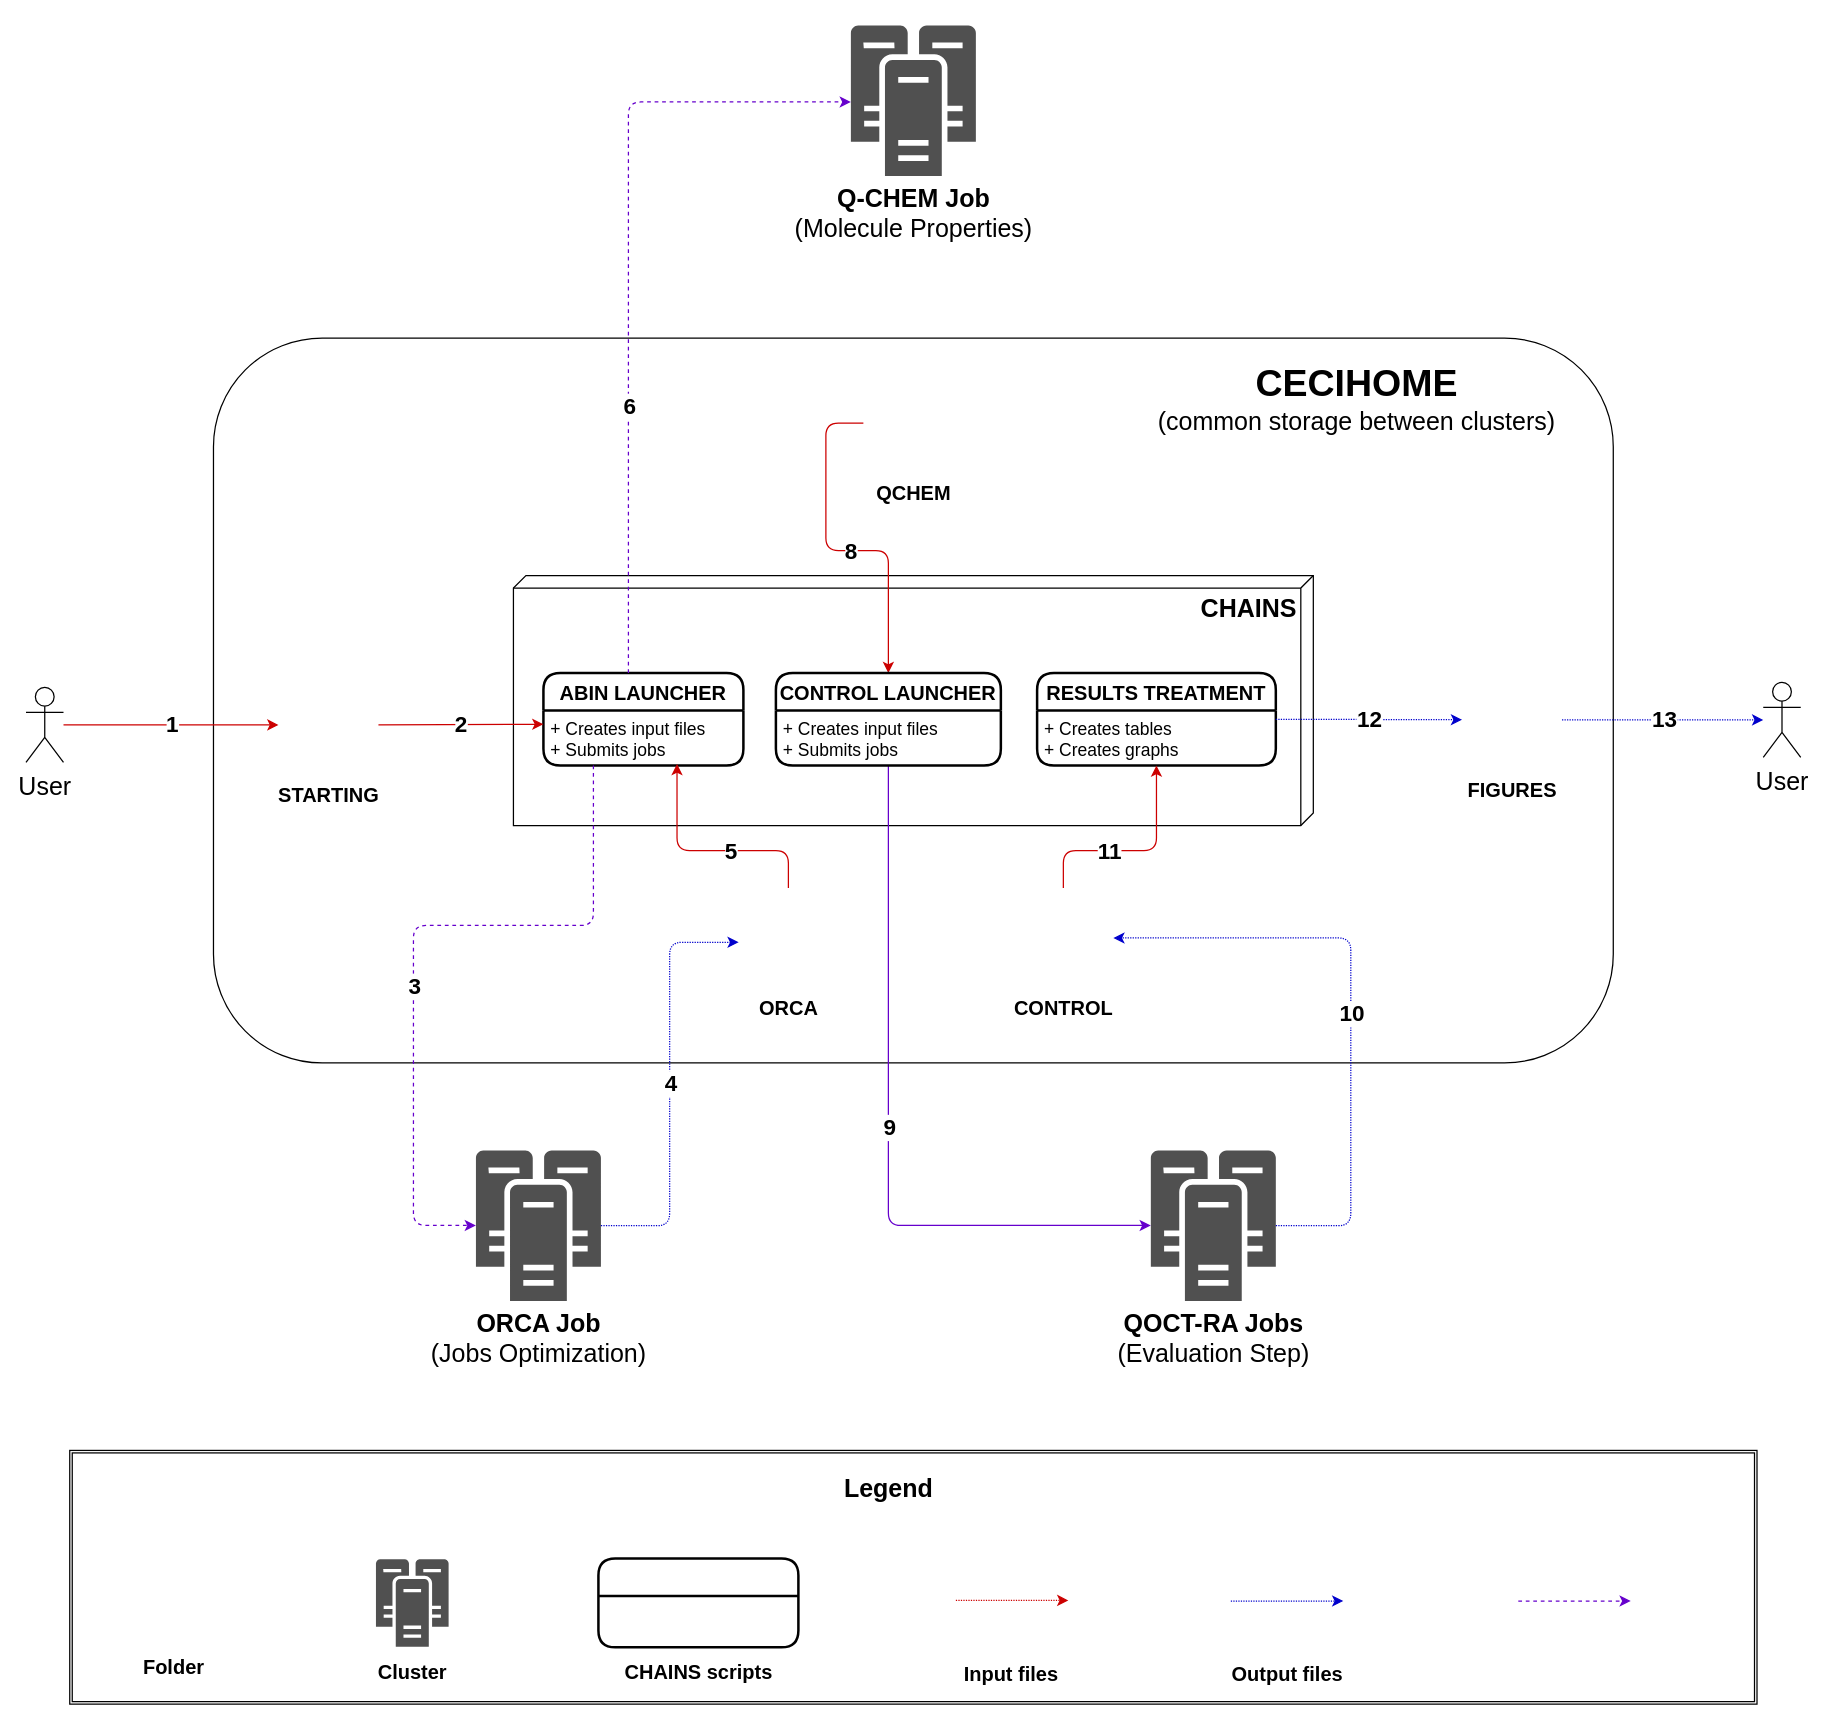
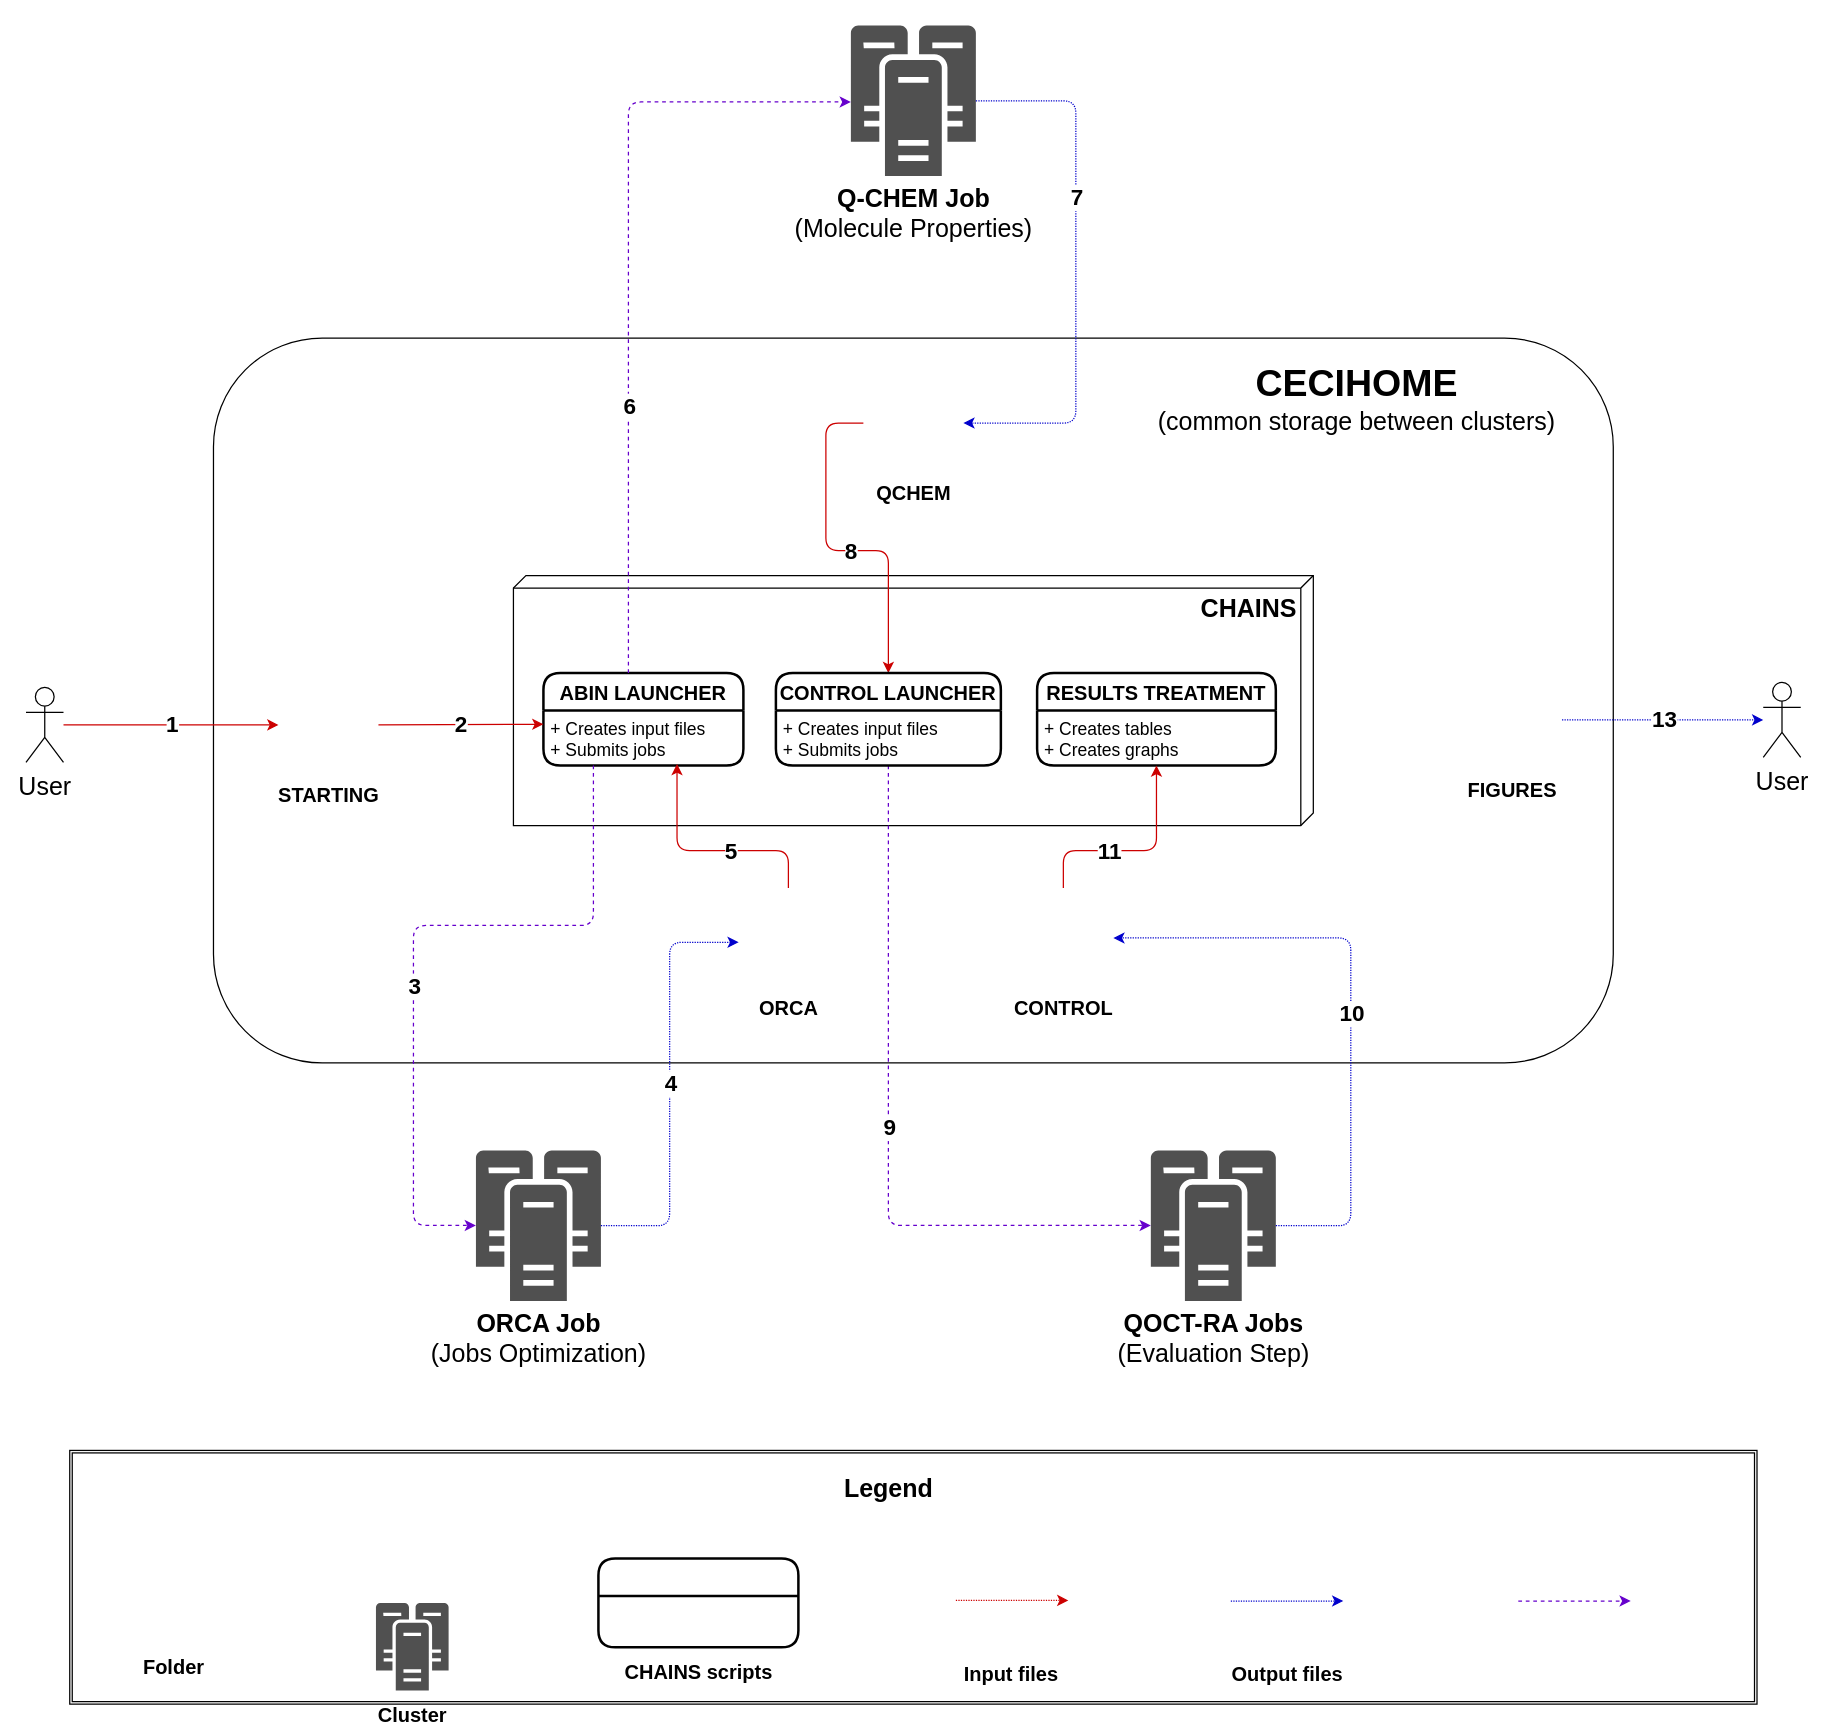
edge "Q-CHEM Job (Molecule Properties)" -> "QCHEM": added, label "7"
edge "RESULTS TREATMENT" -> "FIGURES": removed, label "12"
edge "CONTROL LAUNCHER" -> "QOCT-RA Jobs (Evaluation Step)": style solid -> dashed
node "Cluster": moved (412, 1603) -> (412, 1647)
